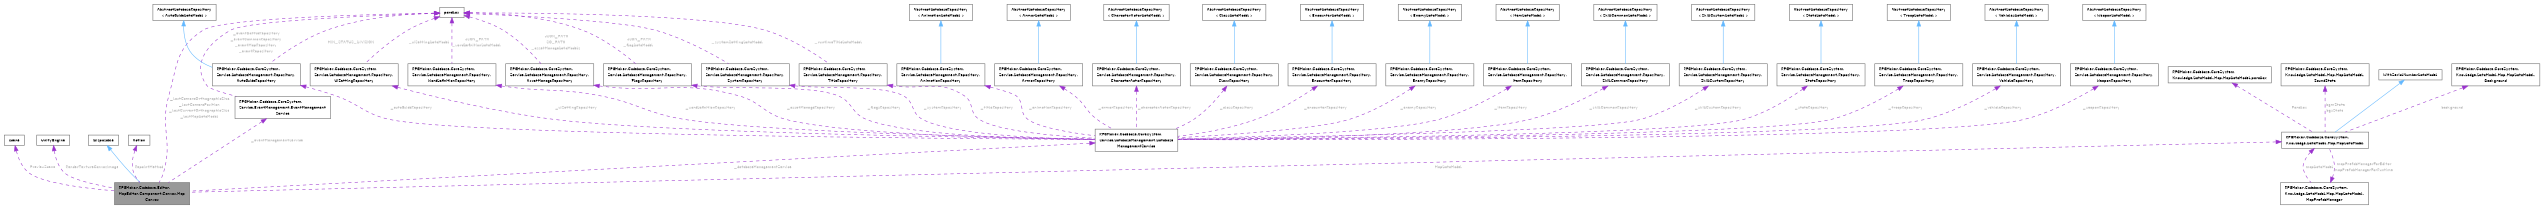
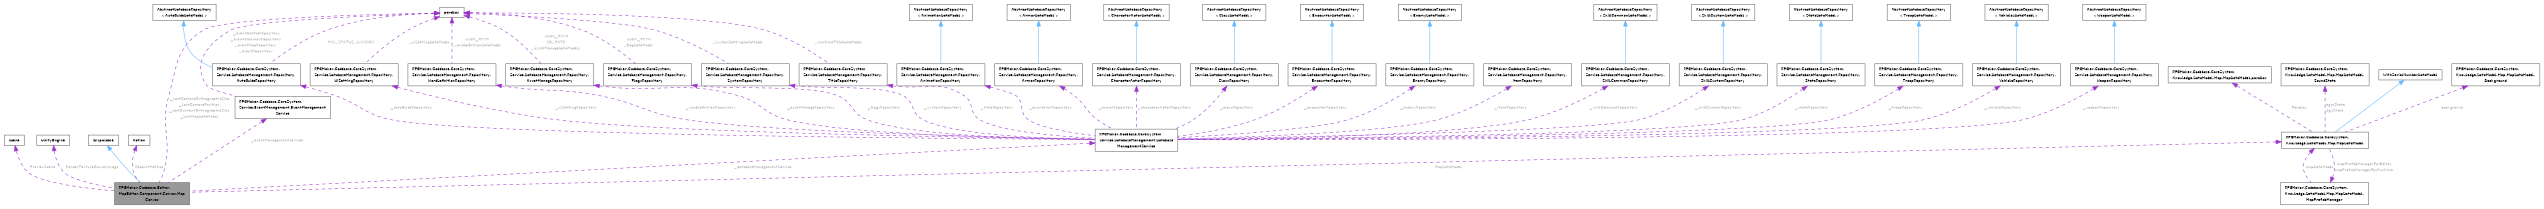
node "AbstractDatabaseRepository < ItemDataModel >": removed
